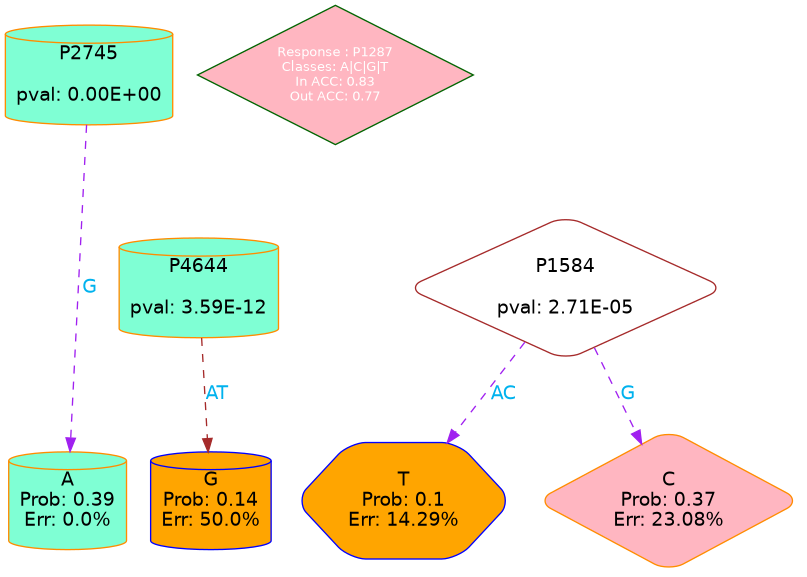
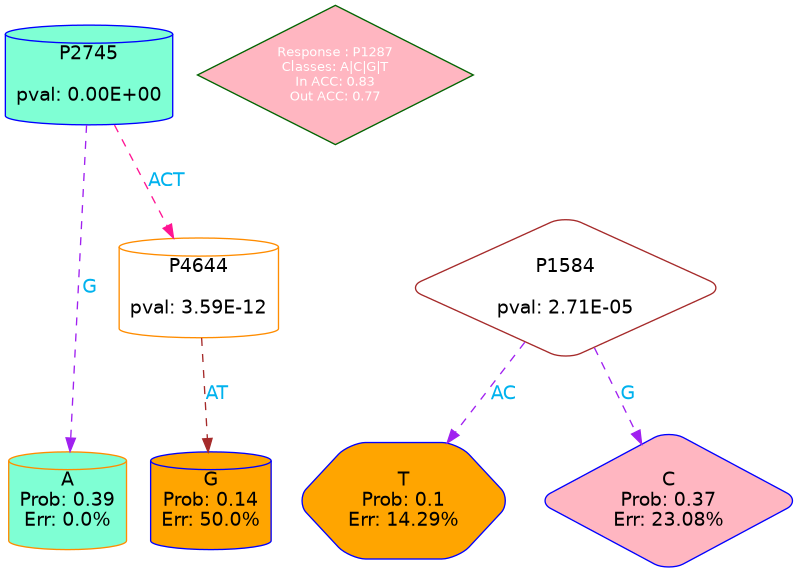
node "P2745 pval: 0.00E+00": color darkorange -> blue
edge "P2745 pval: 0.00E+00" -> "P4644 pval: 3.59E-12": added, label "ACT"
node "P4644 pval: 3.59E-12": fillcolor aquamarine -> white
node "C Prob: 0.37 Err: 23.08%": color darkorange -> blue
